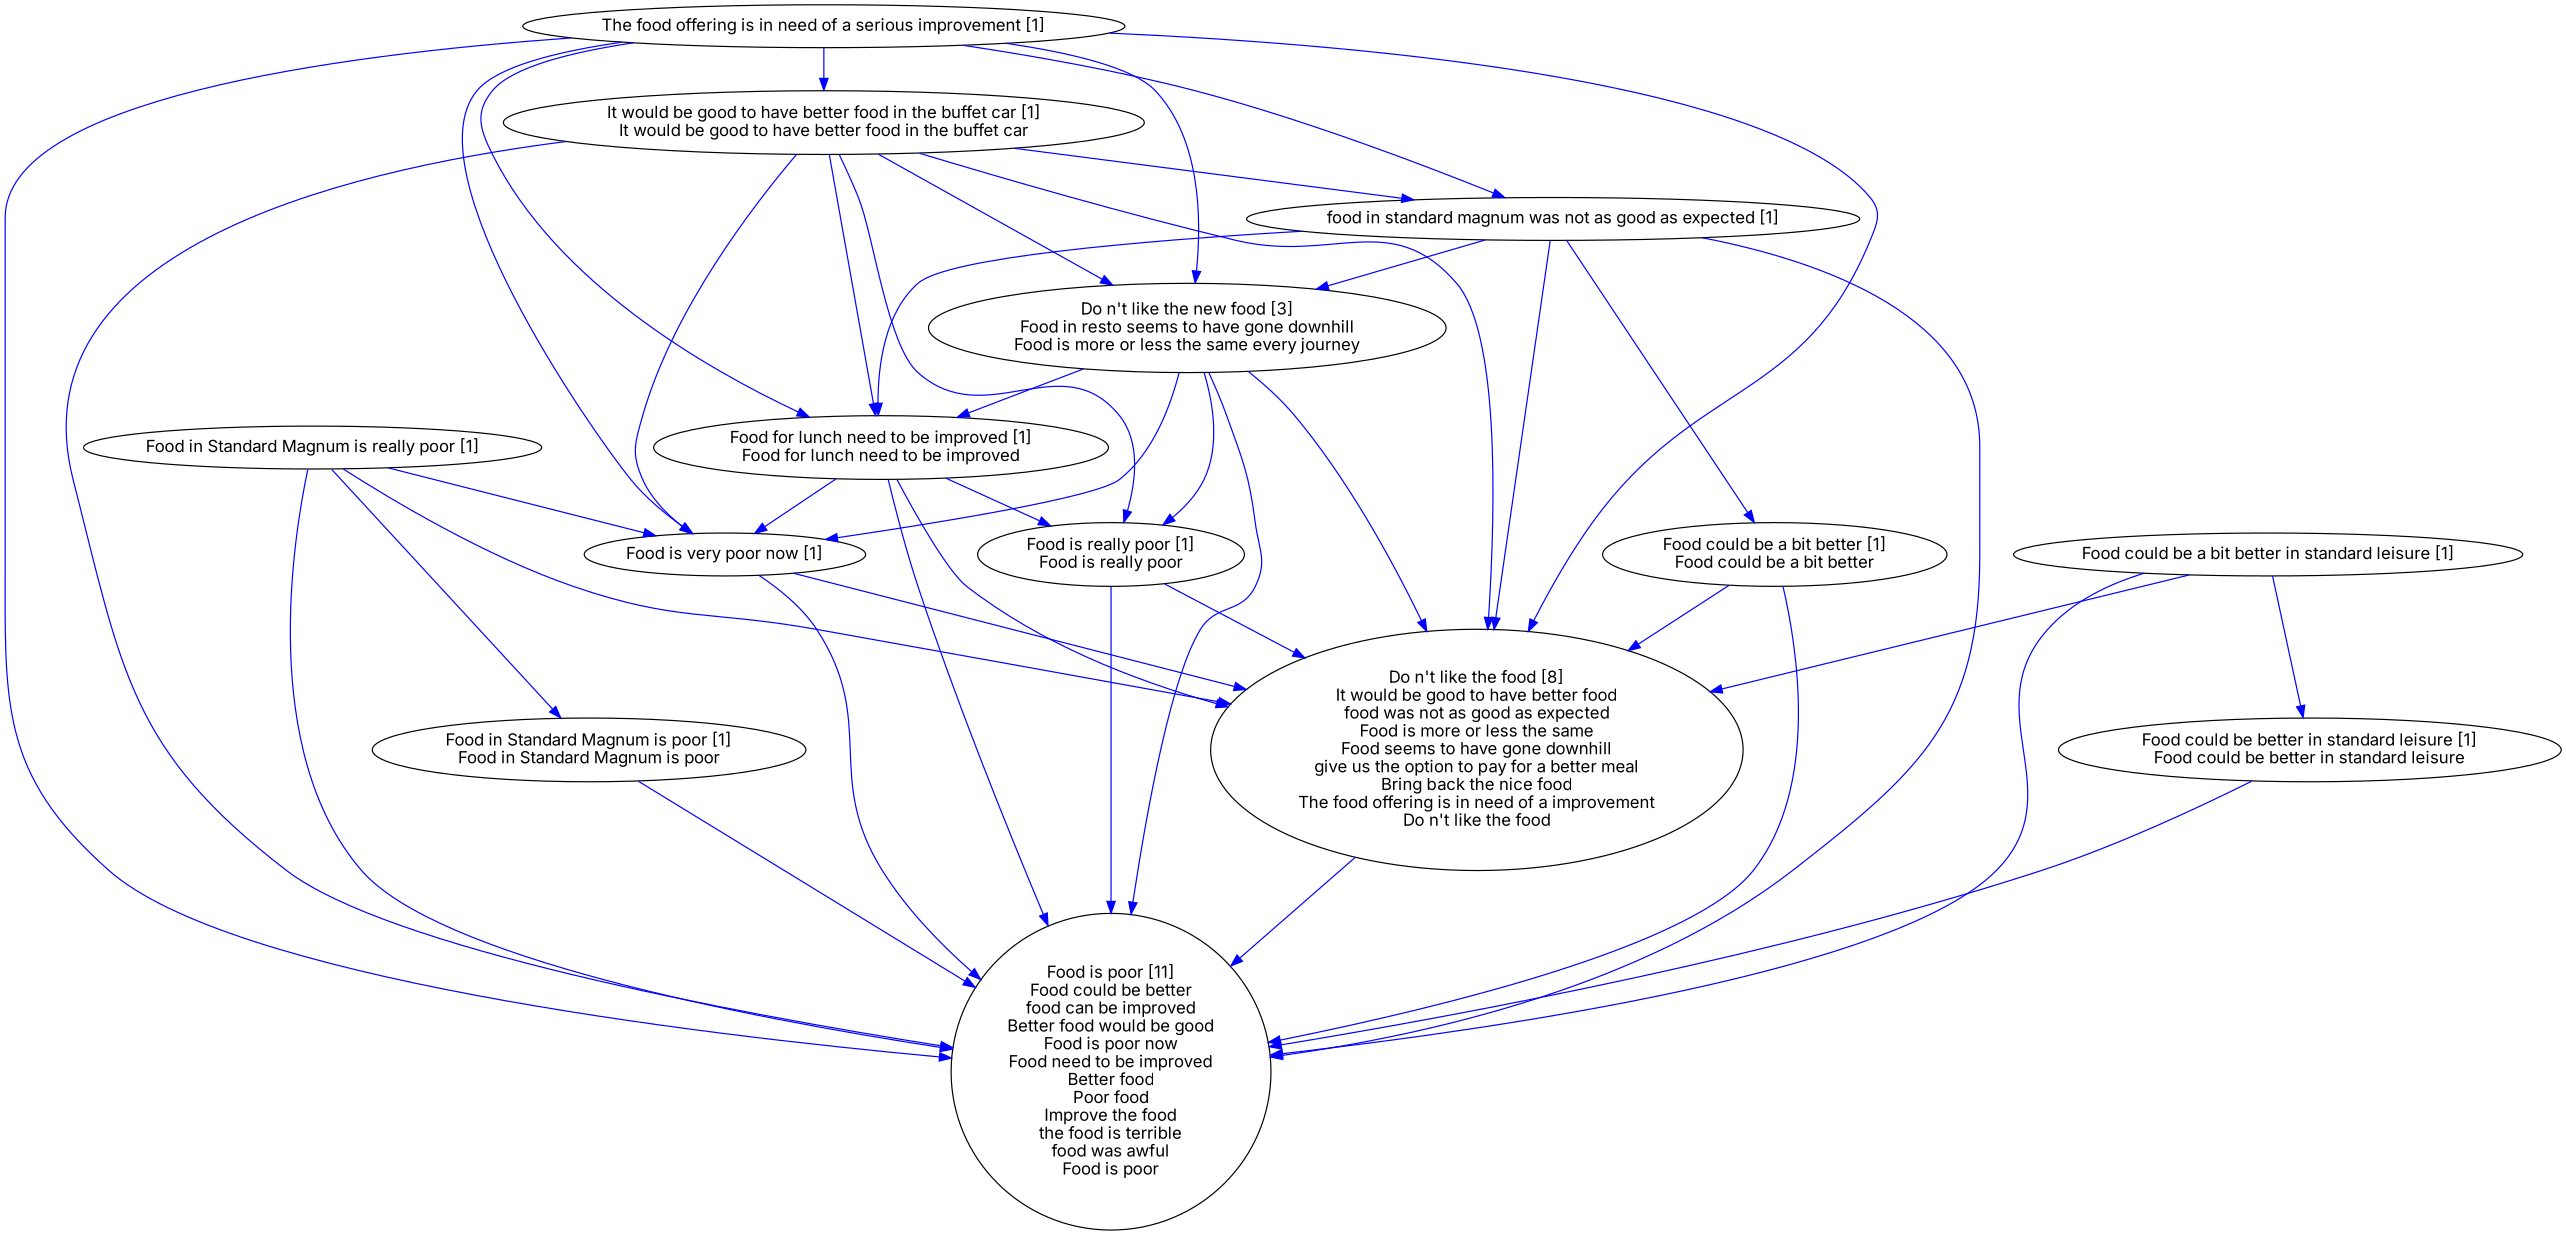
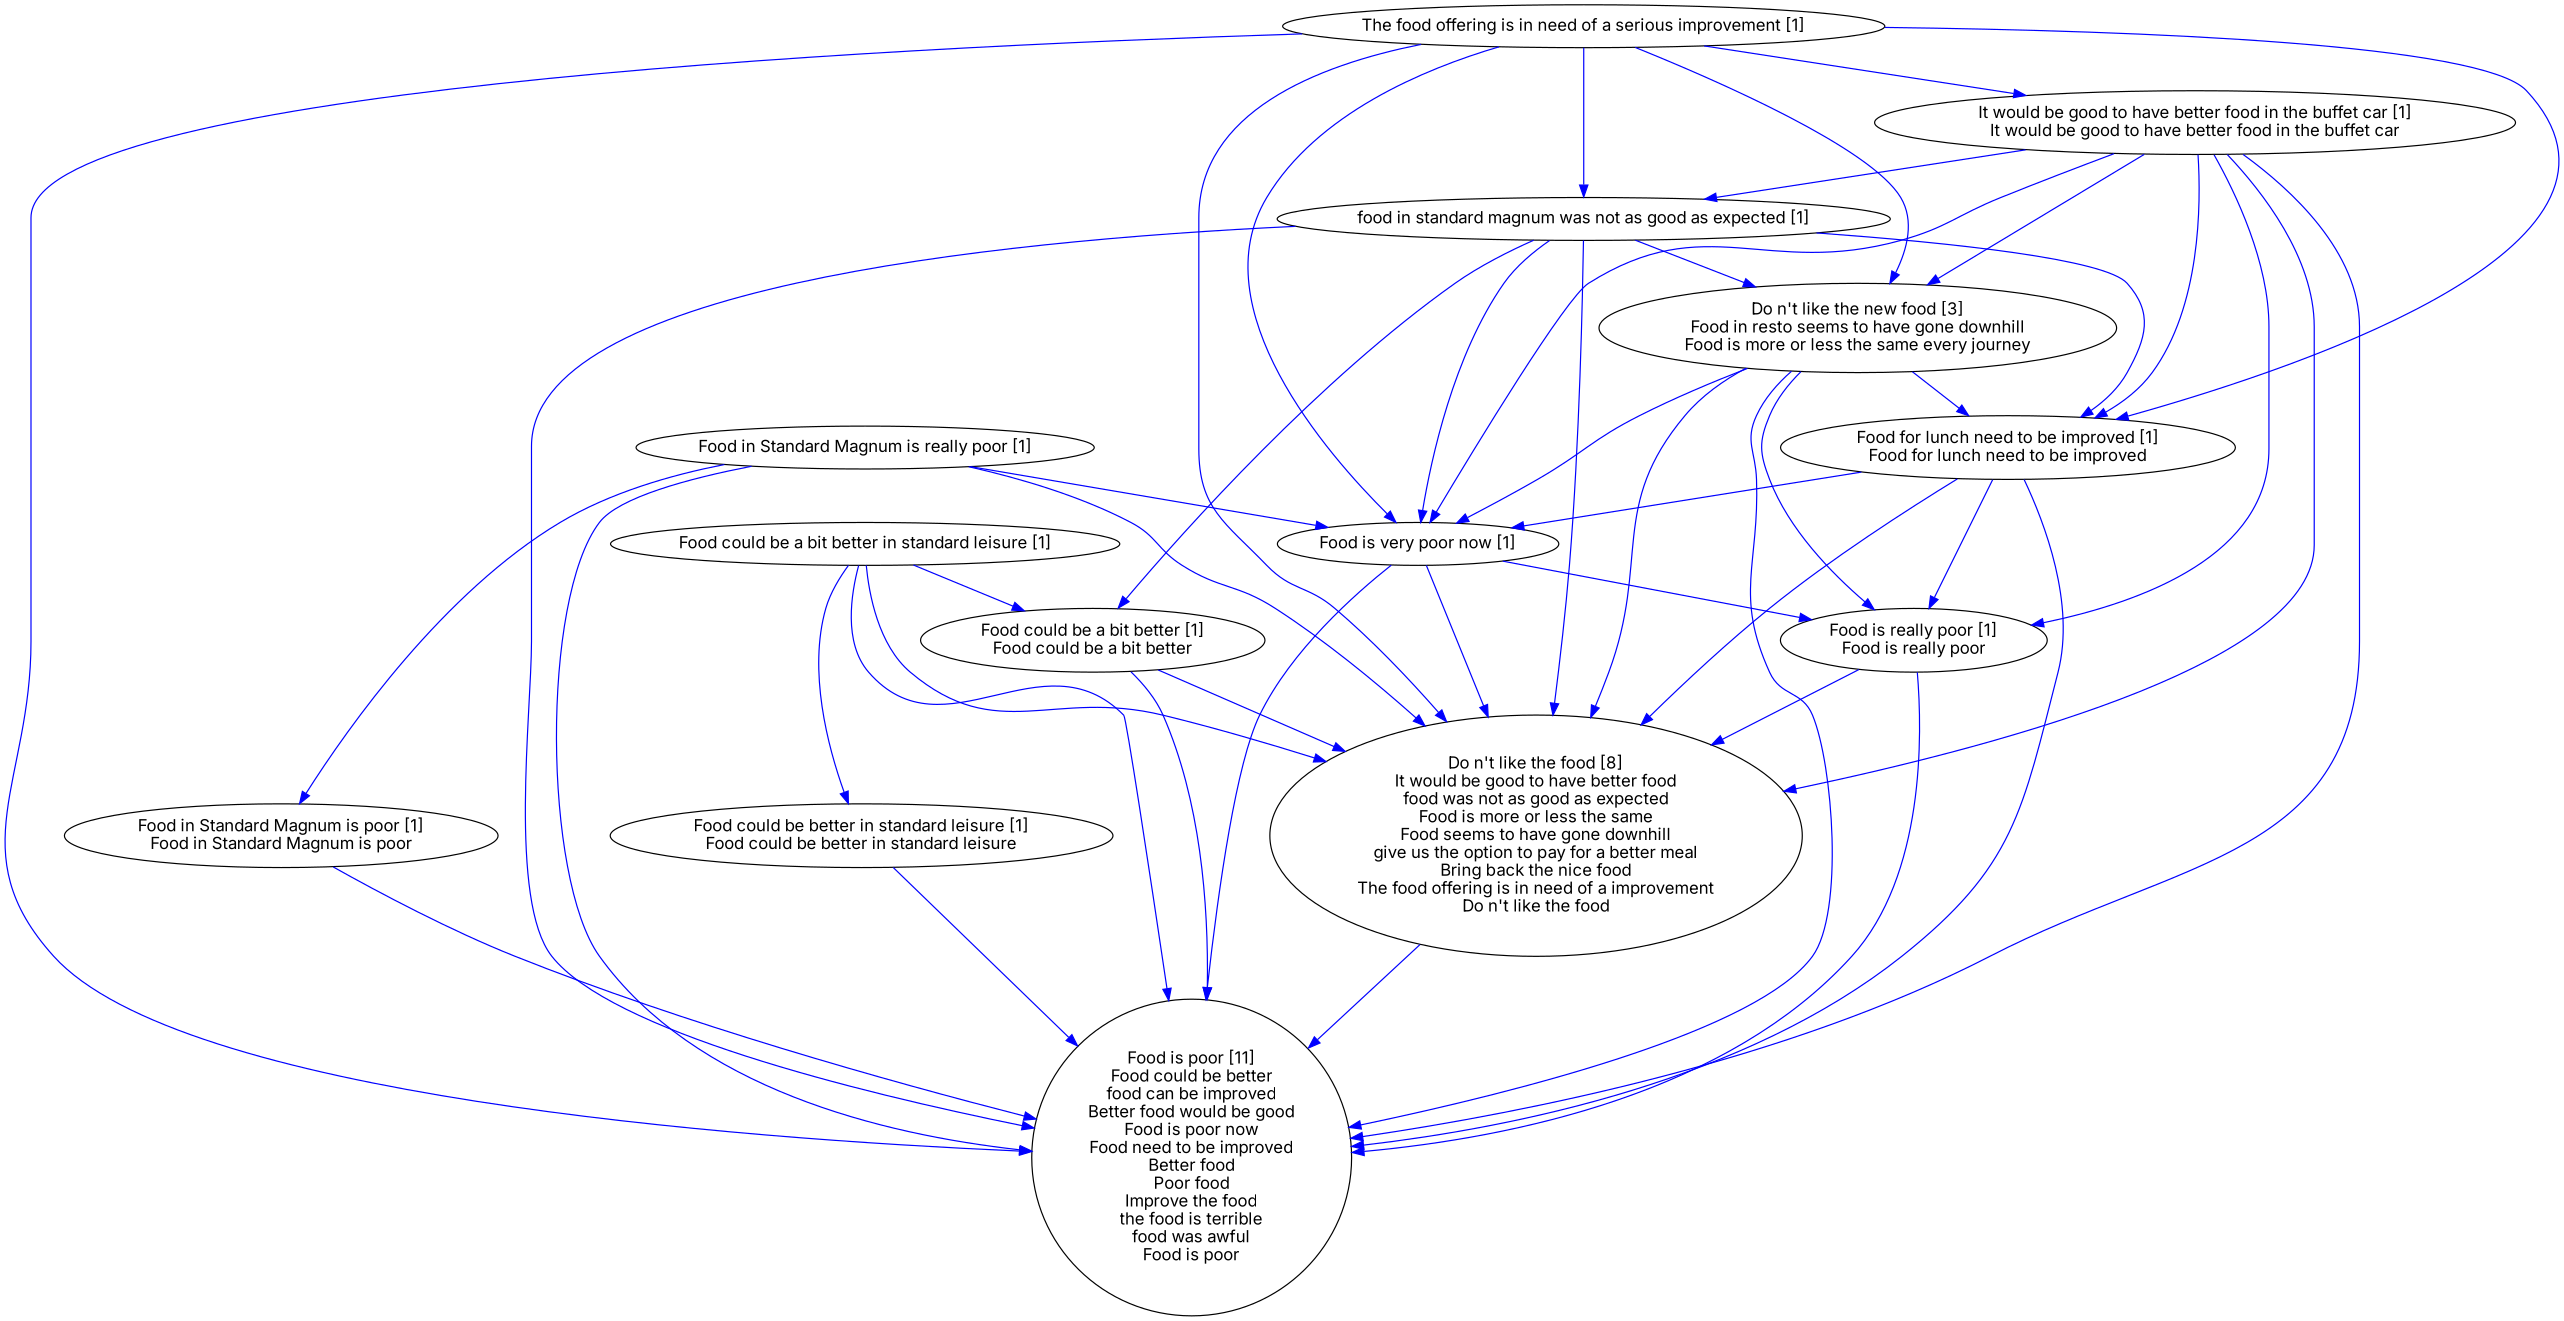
edge "food in standard magnum was not as good as expected [1]" -> "Food is very poor now [1]": added
edge "Food could be a bit better in standard leisure [1]" -> "Food could be a bit better [1] Food could be a bit better": added
edge "Food is very poor now [1]" -> "Food is really poor [1] Food is really poor": added
